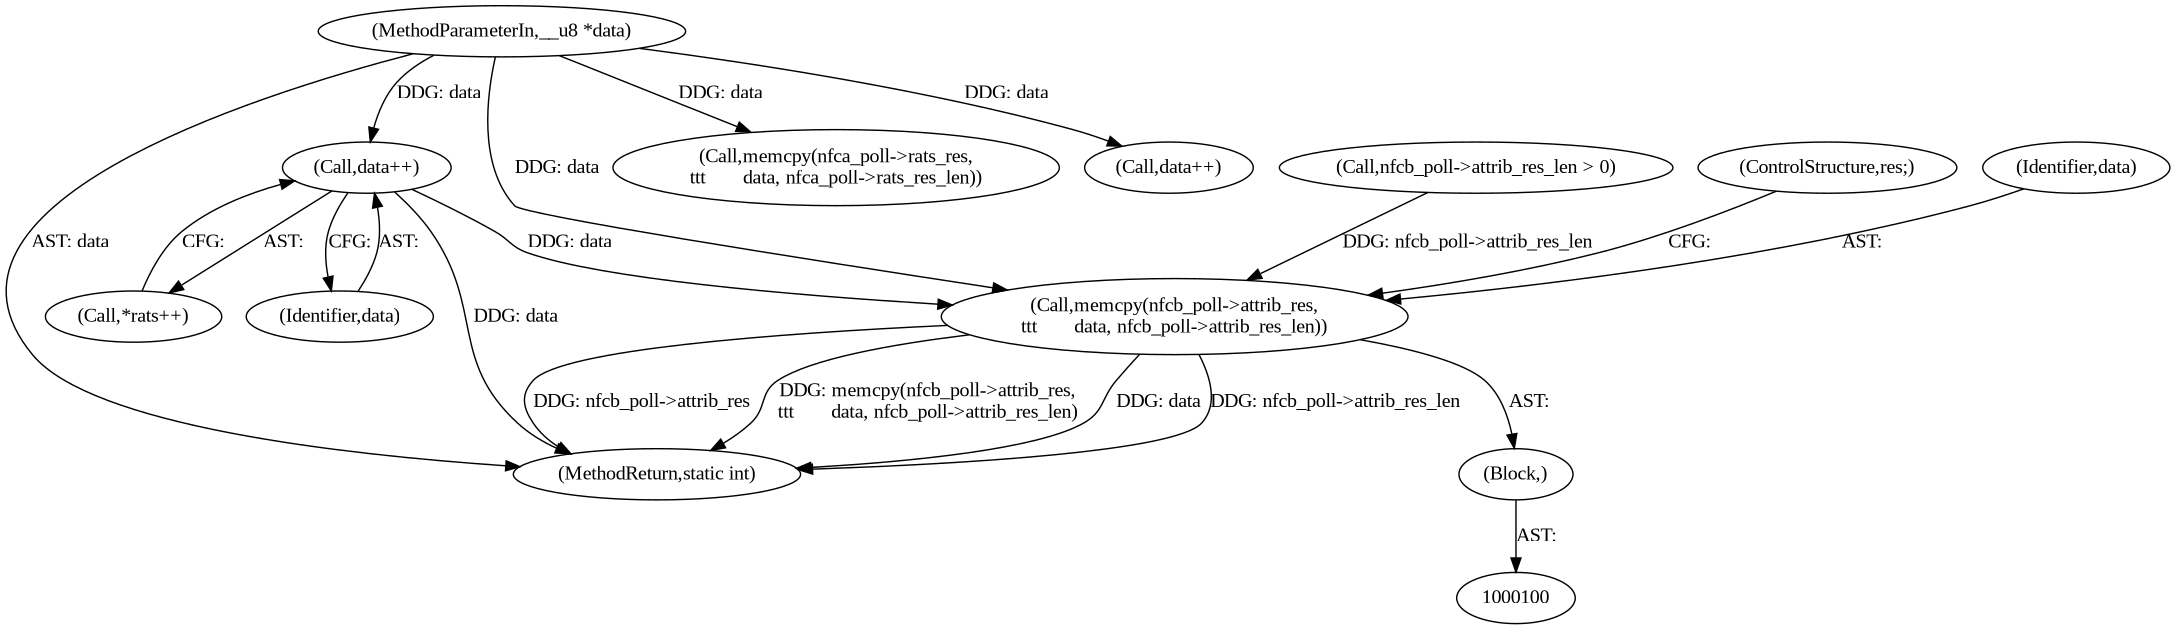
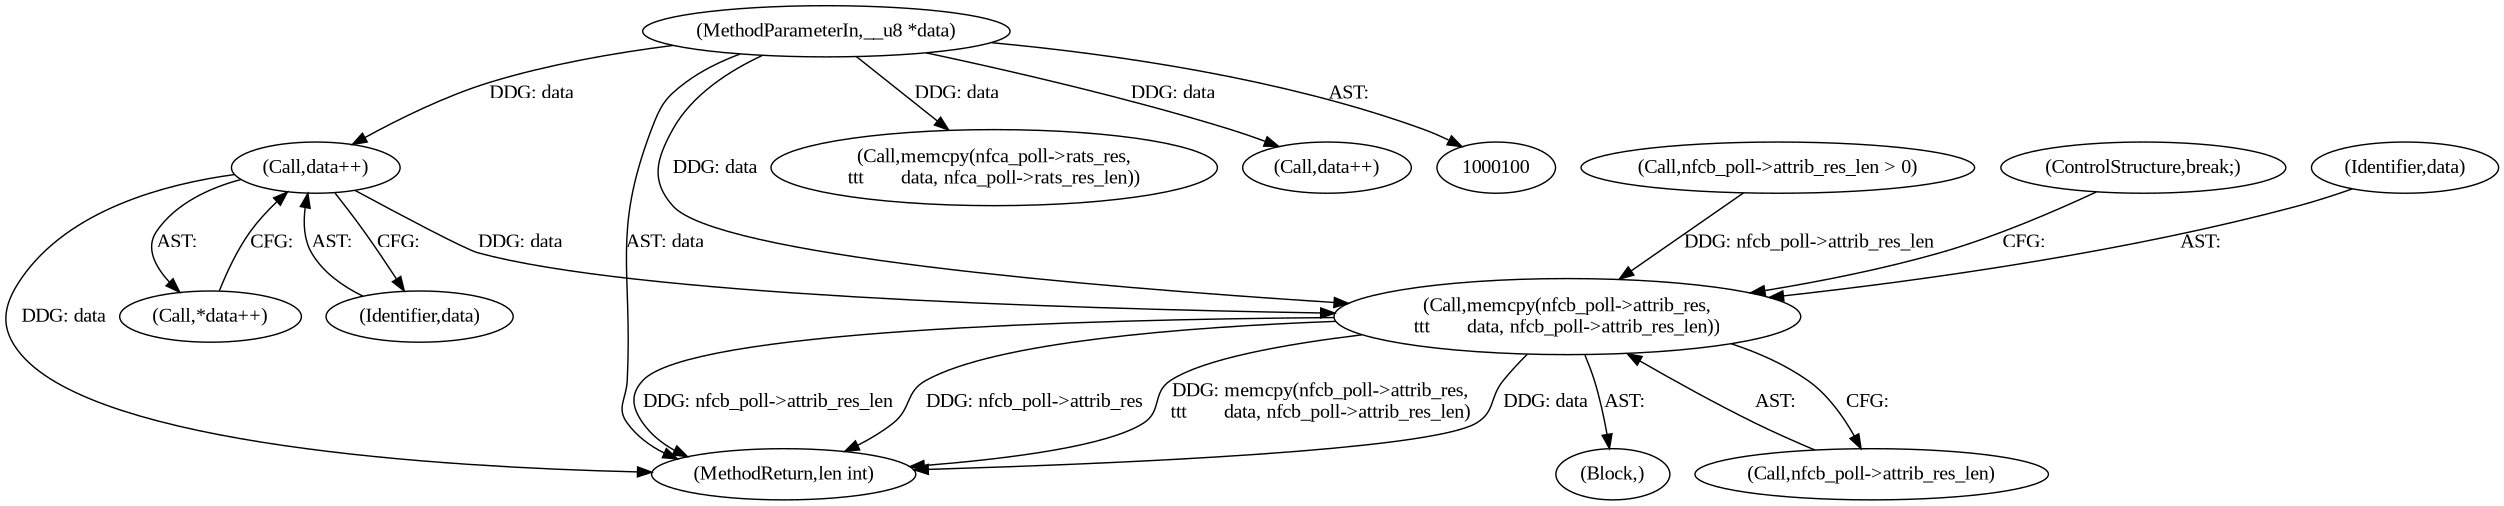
node "(ControlStructure,res;)": label "(ControlStructure,res;)" -> "(ControlStructure,break;)"
node "(Call,*rats++)": label "(Call,*rats++)" -> "(Call,*data++)"
node "(MethodReturn,static int)": label "(MethodReturn,static int)" -> "(MethodReturn,len int)"
node "(Call,nfcb_poll->attrib_res_len)": added
edge "(Block,)" -> "1000100": now "(MethodParameterIn,__u8 *data)" -> "1000100"
